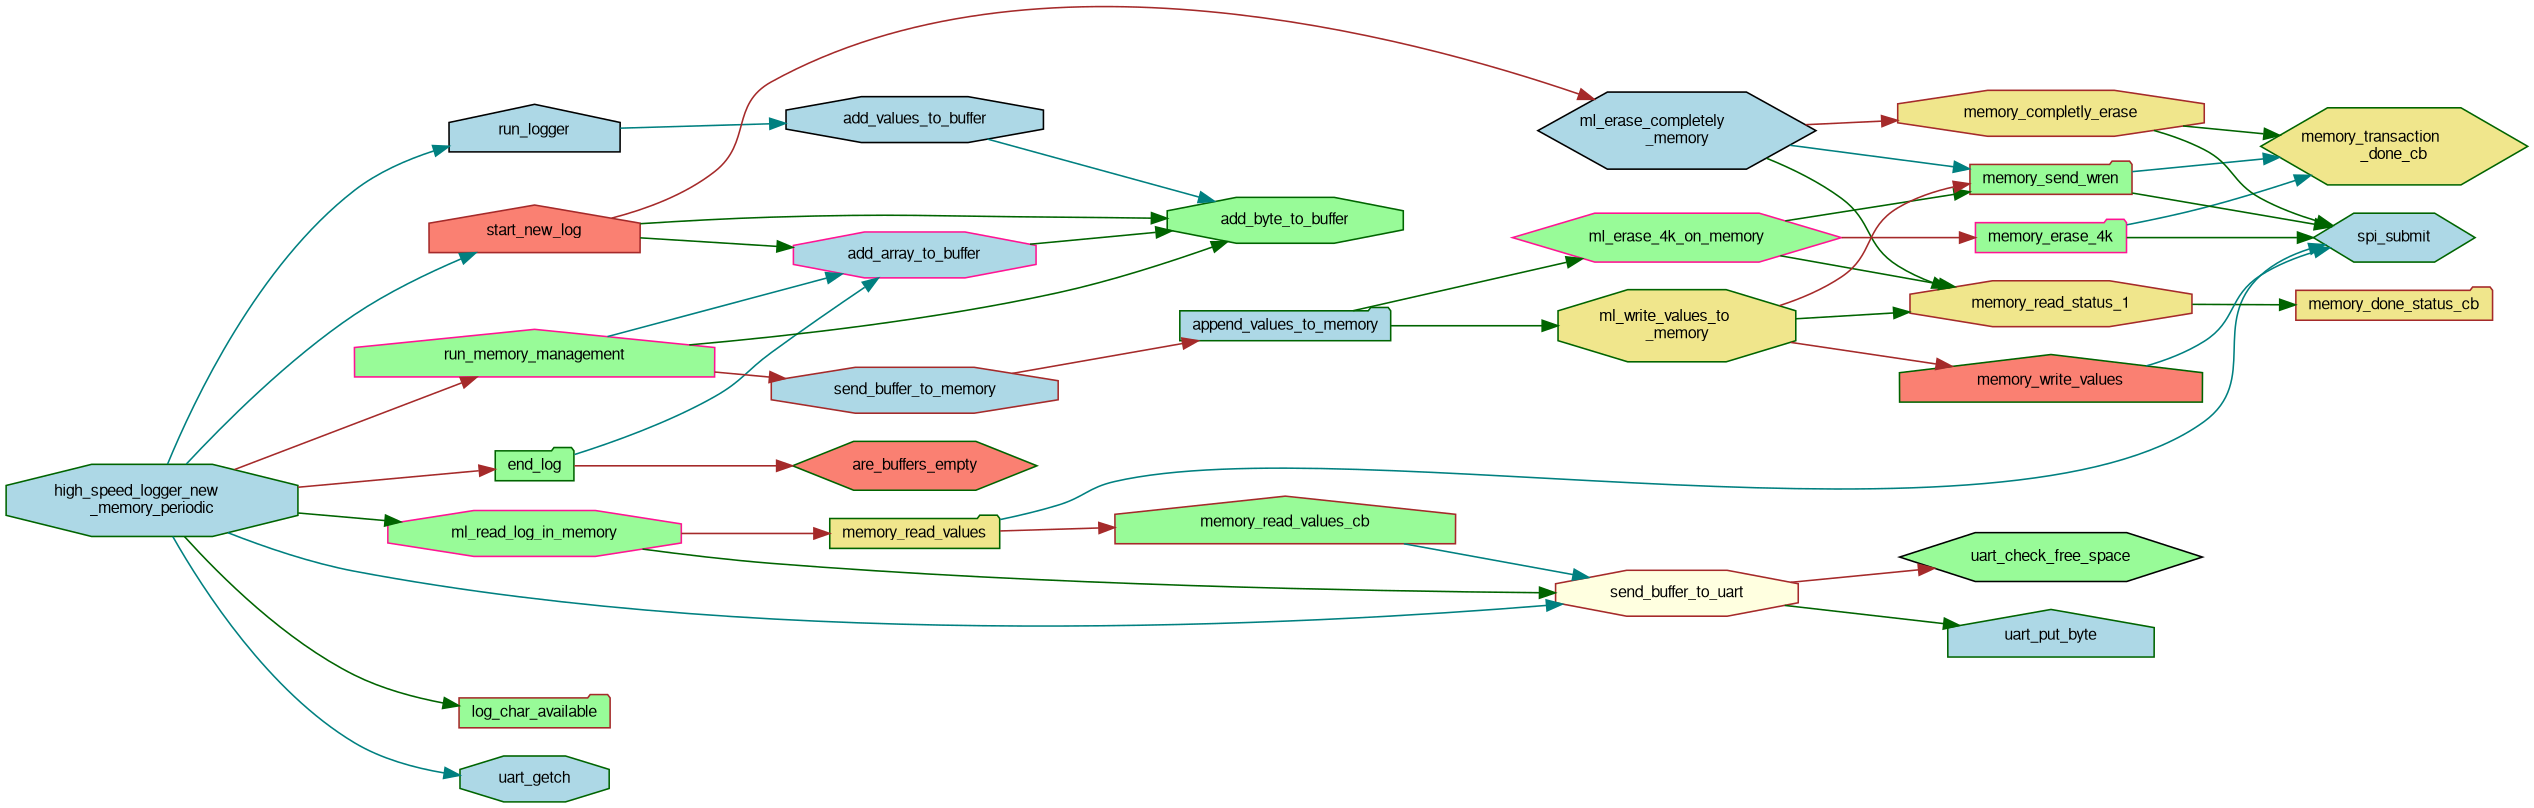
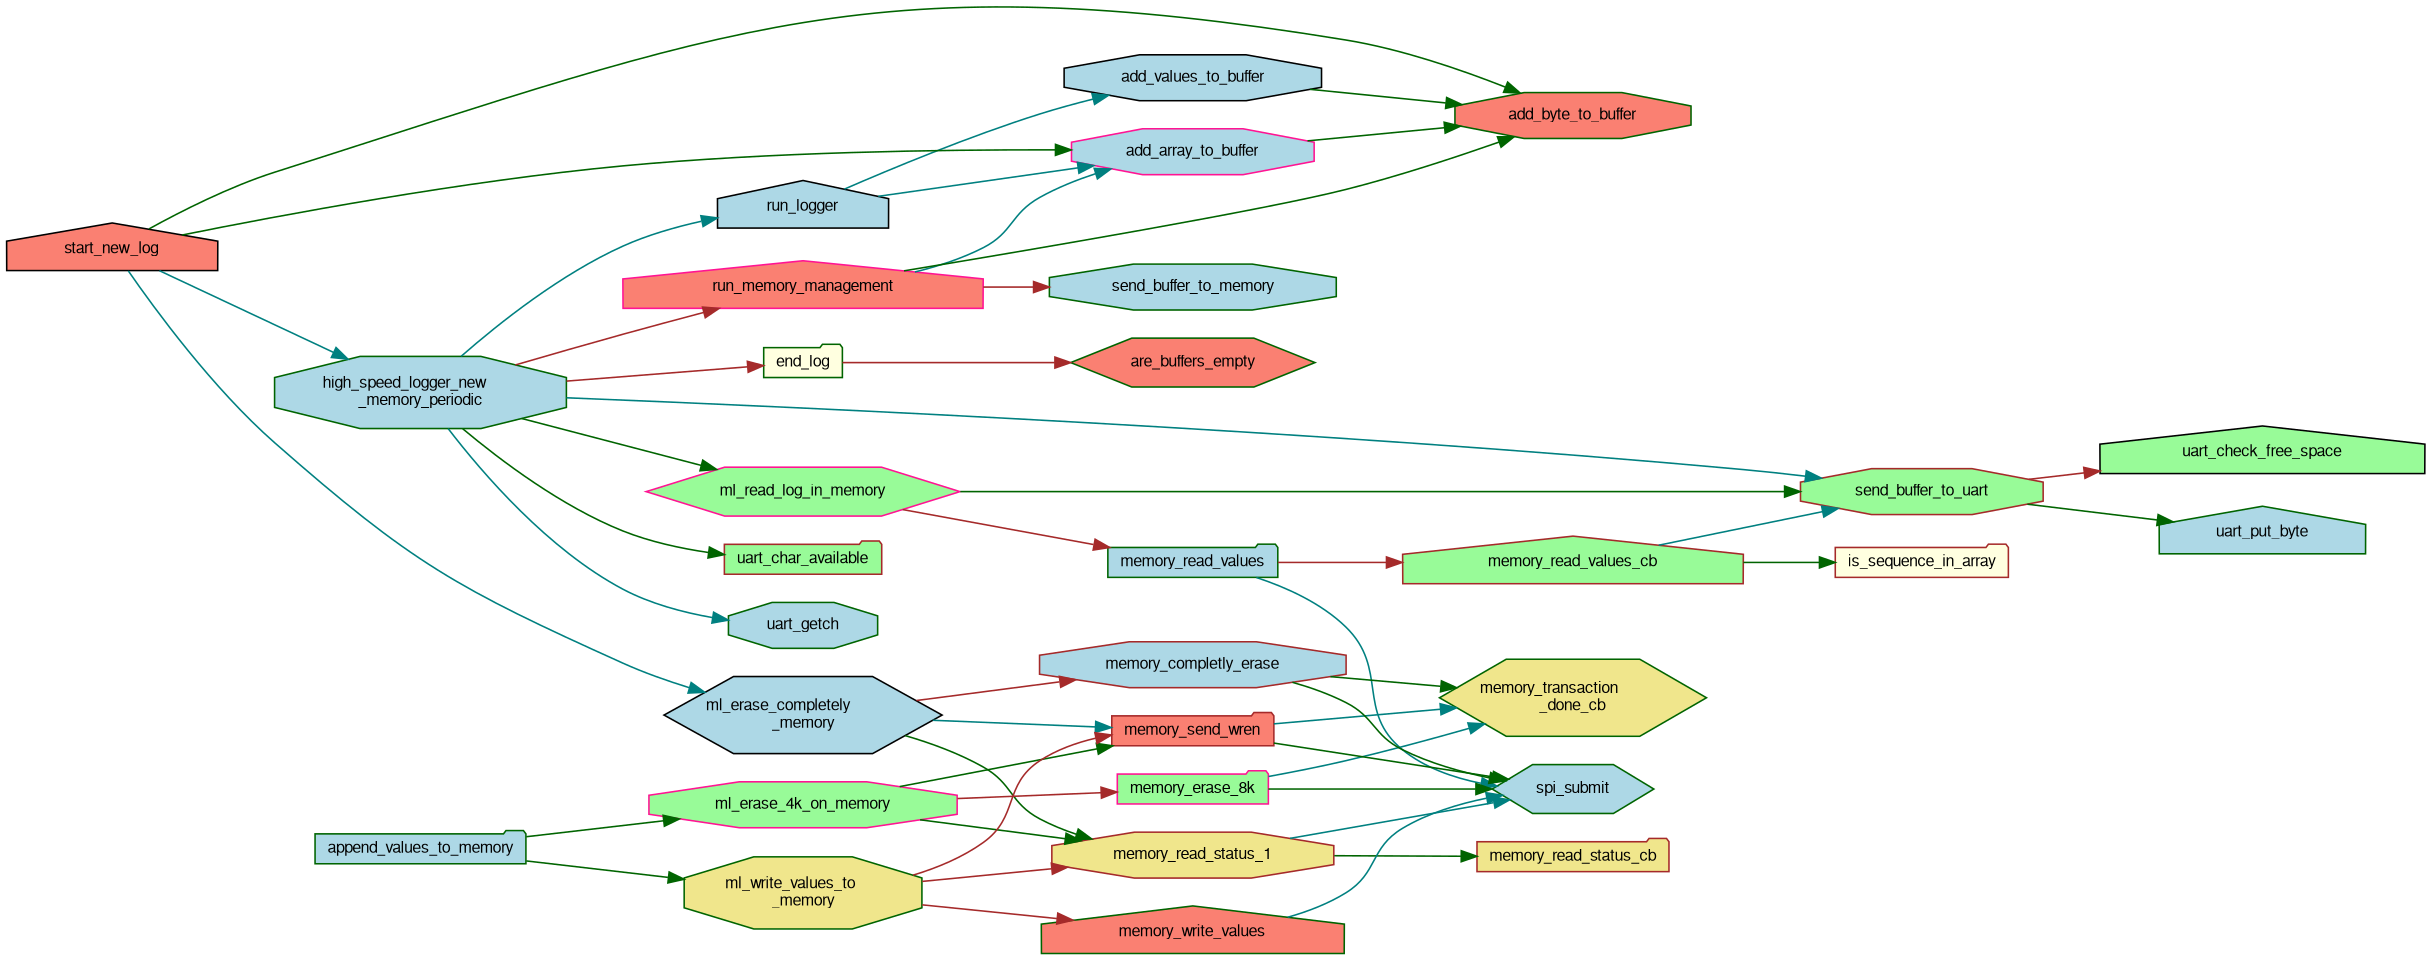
edge "start_new_log" -> "ml_erase_completely _memory": color brown -> teal
node "memory_completly_erase": fillcolor khaki -> lightblue
edge "add_values_to_buffer" -> "add_byte_to_buffer": color teal -> darkgreen
node "memory_send_wren": fillcolor palegreen -> salmon
node "add_byte_to_buffer": fillcolor palegreen -> salmon
node "start_new_log": color brown -> black
node "ml_erase_4k_on_memory": shape hexagon -> octagon
node "memory_erase_4k": label "memory_erase_4k" -> "memory_erase_8k"
node "memory_done_status_cb": label "memory_done_status_cb" -> "memory_read_status_cb"
edge "ml_write_values_to _memory" -> "memory_read_status_1": color darkgreen -> brown
edge "high_speed_logger_new _memory_periodic" -> "start_new_log": reversed
node "run_memory_management": fillcolor palegreen -> salmon
edge "send_buffer_to_memory" -> "append_values_to_memory": removed
edge "end_log" -> "add_array_to_buffer": now "run_logger" -> "add_array_to_buffer"
node "send_buffer_to_memory": color brown -> darkgreen
node "end_log": fillcolor palegreen -> lightyellow
node "ml_read_log_in_memory": shape octagon -> hexagon
node "memory_read_values": fillcolor khaki -> lightblue
node "uart_check_free_space": shape hexagon -> house
node "is_sequence_in_array": added
node "send_buffer_to_uart": fillcolor lightyellow -> palegreen
node "log_char_available": label "log_char_available" -> "uart_char_available"
edge "memory_read_status_1" -> "spi_submit": added
